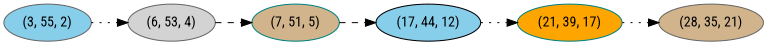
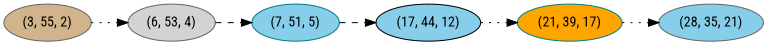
node "(3, 55, 2)": fillcolor skyblue -> tan
node "(7, 51, 5)": fillcolor tan -> skyblue
node "(28, 35, 21)": fillcolor tan -> skyblue
